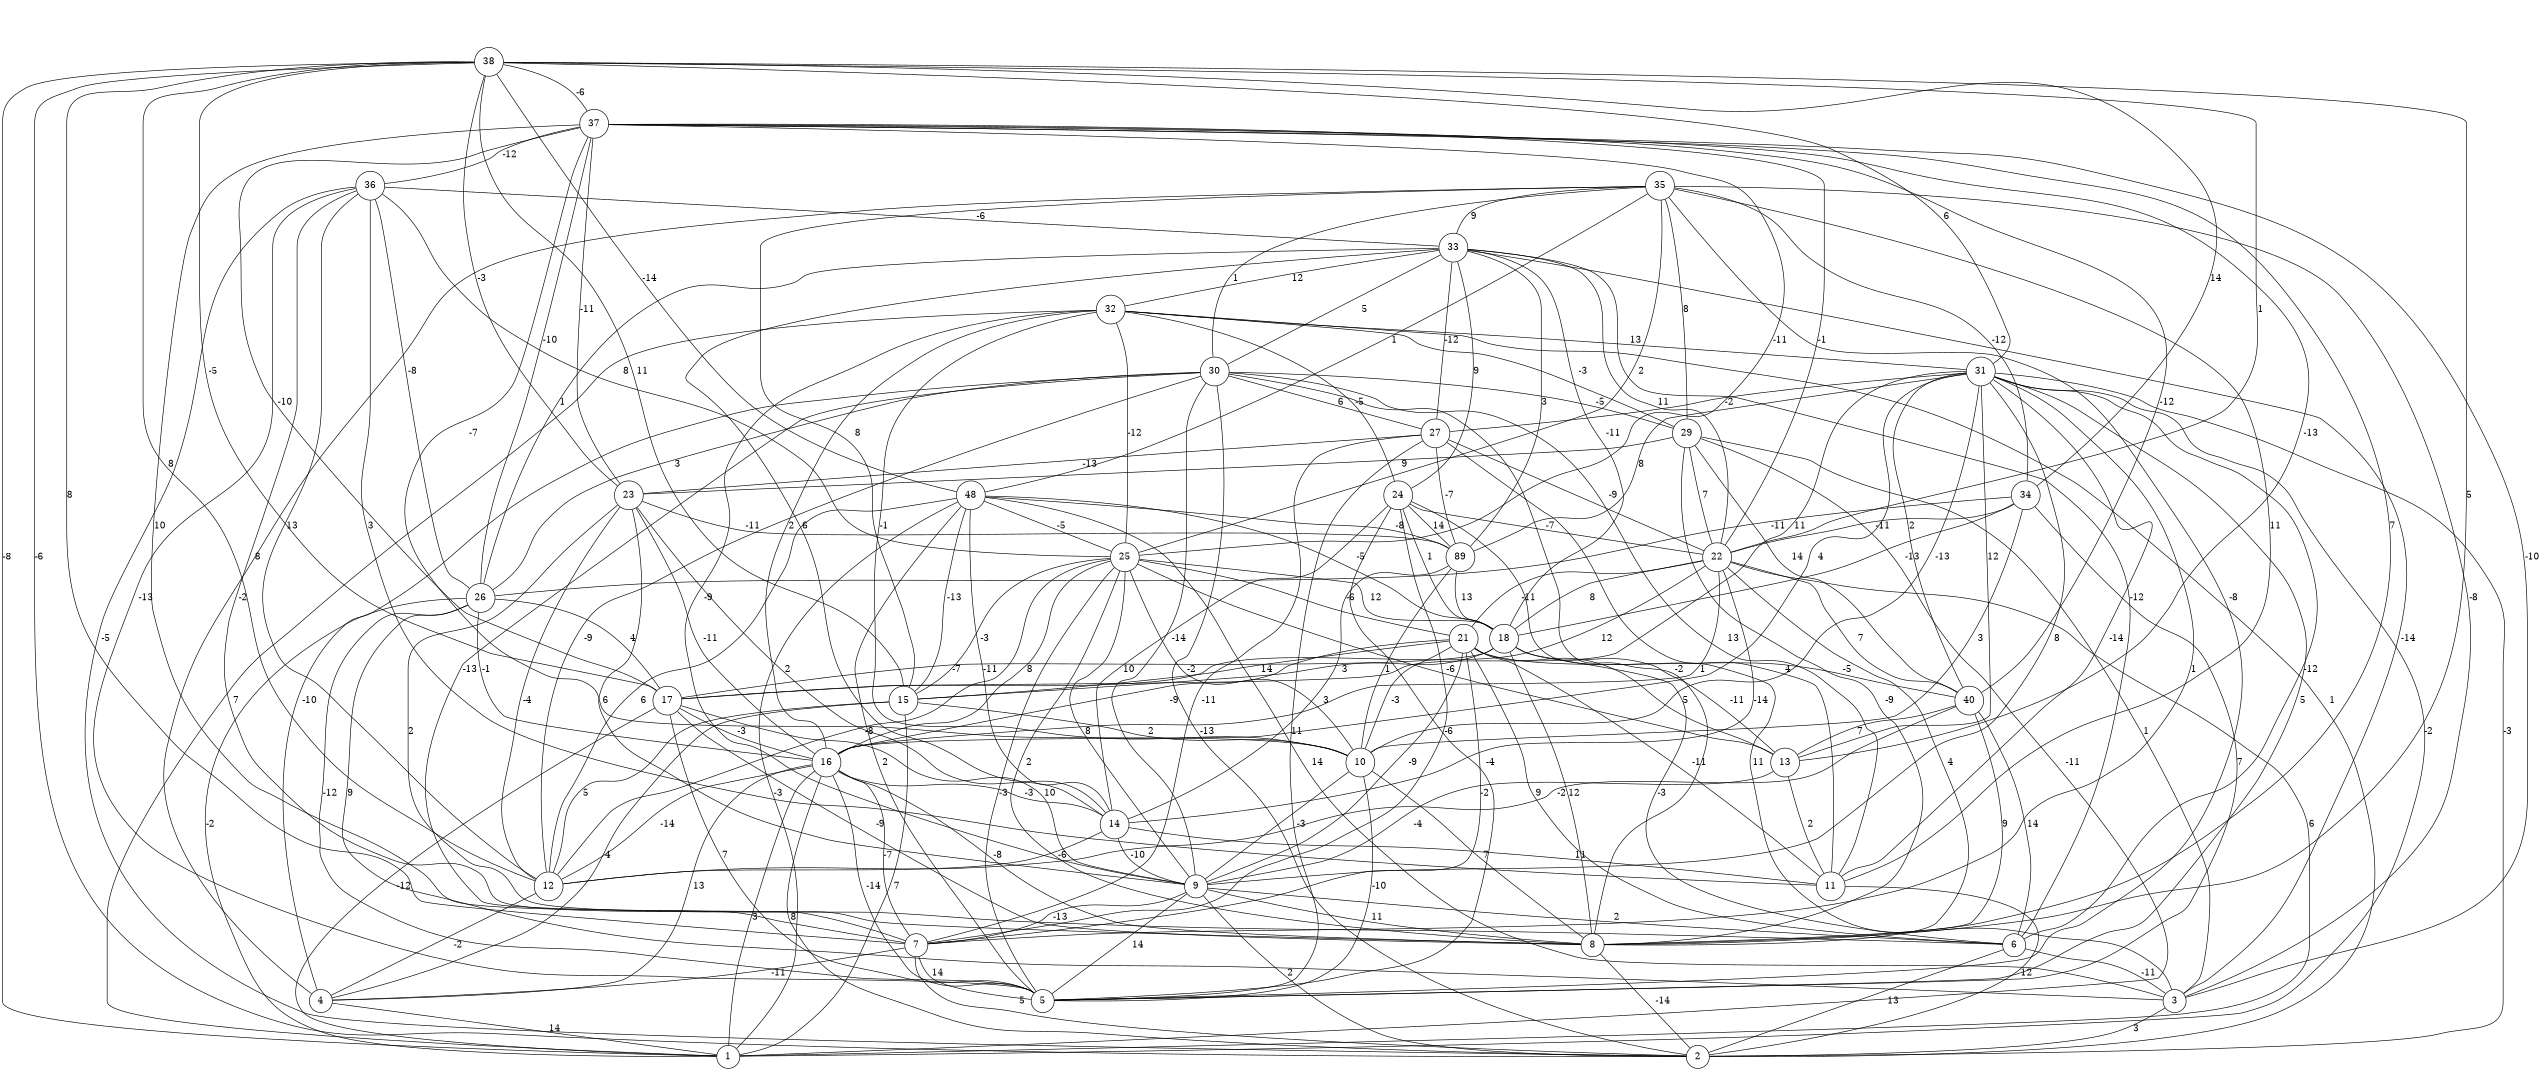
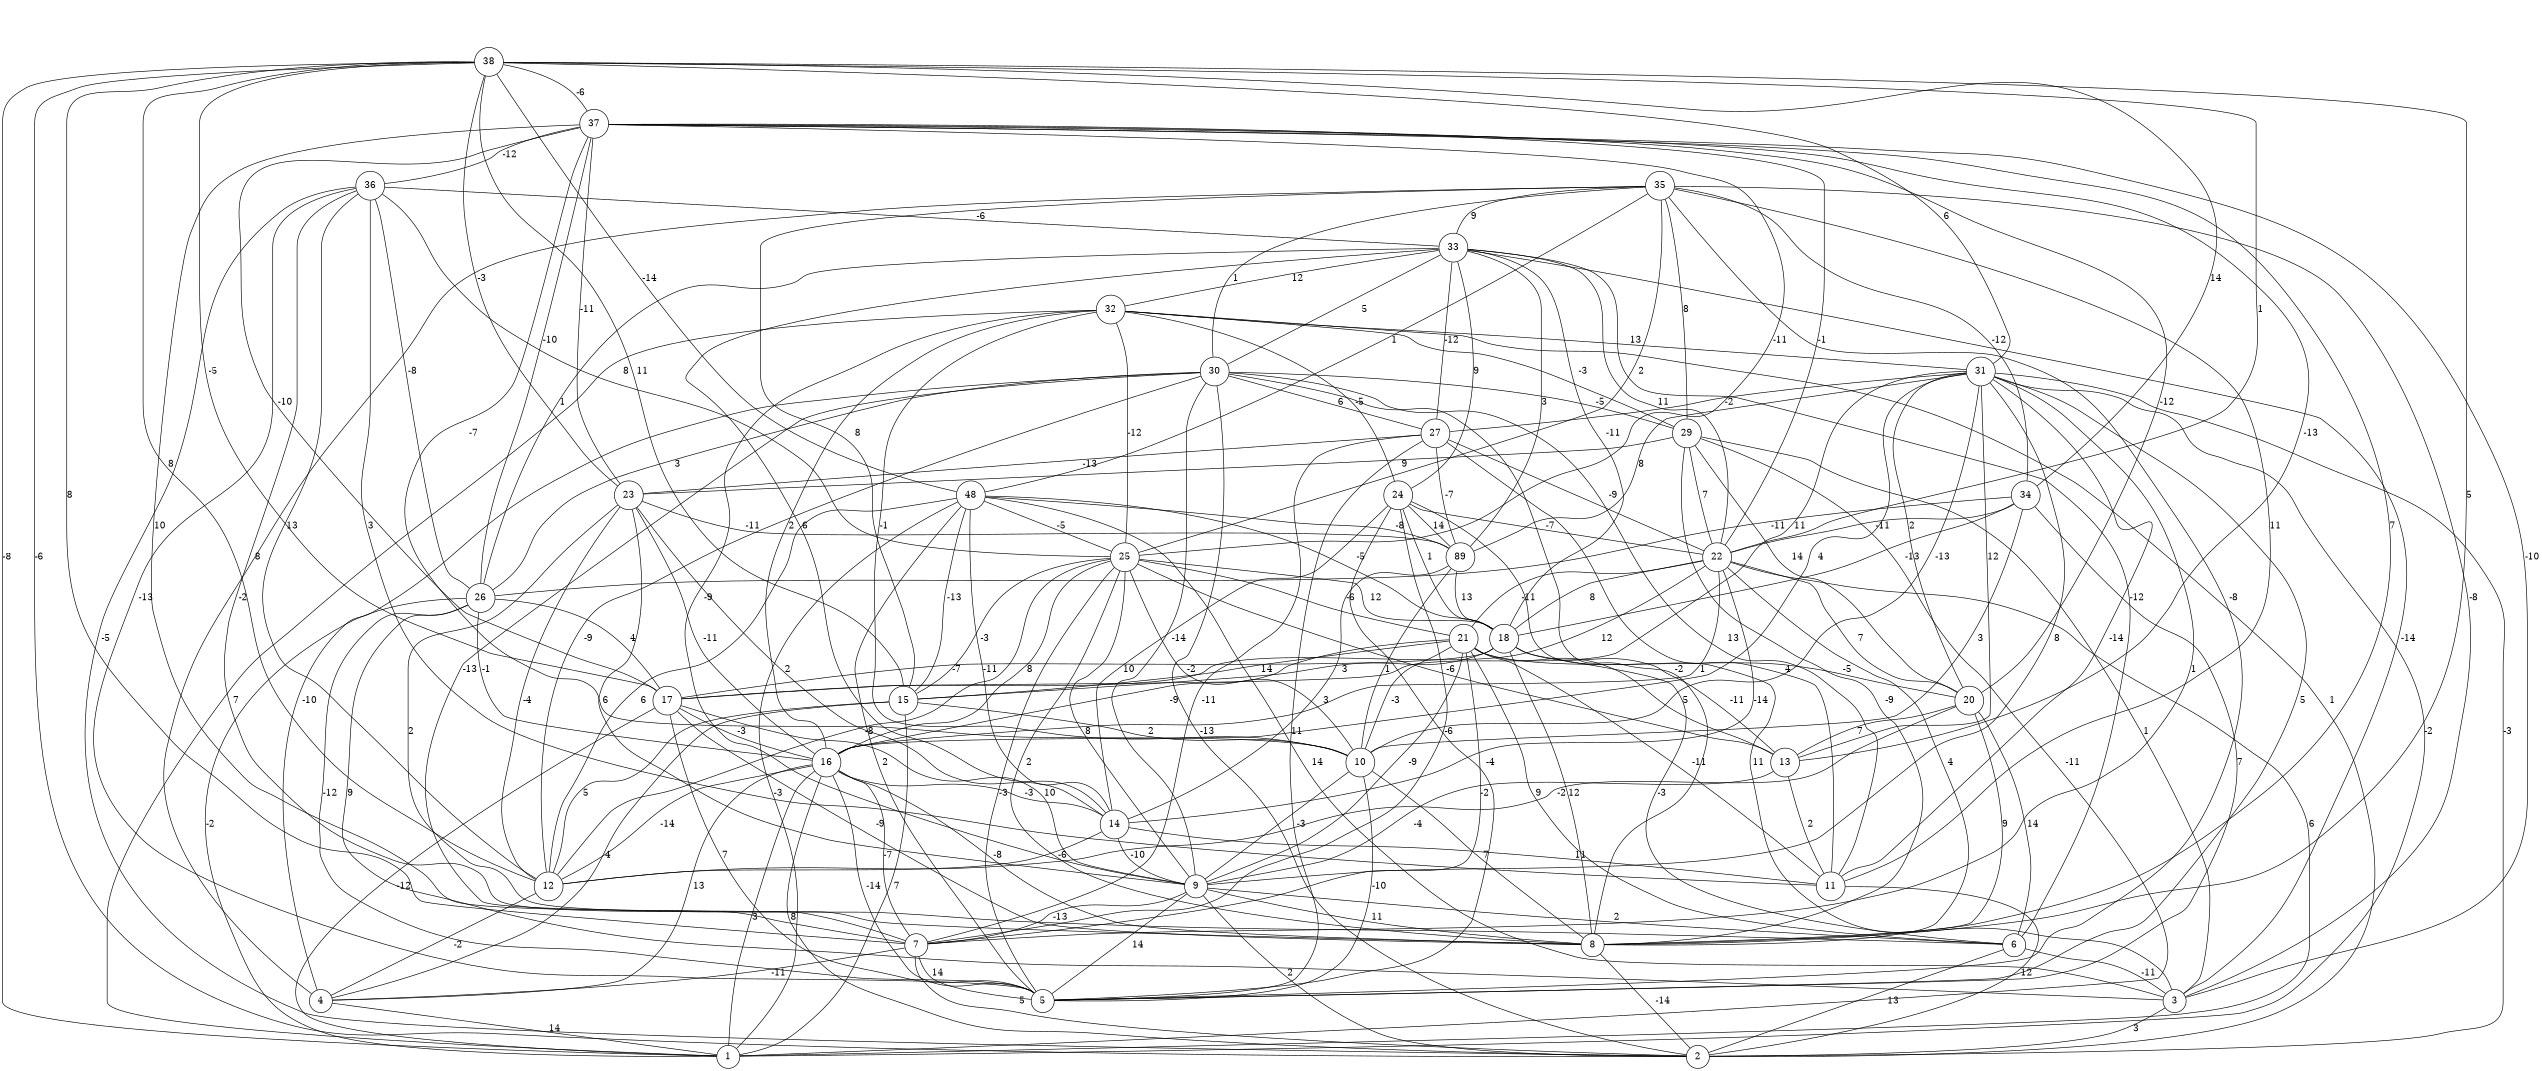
edge "31" -- "6": removed, label "-12"
node "40": label "40" -> "20"
